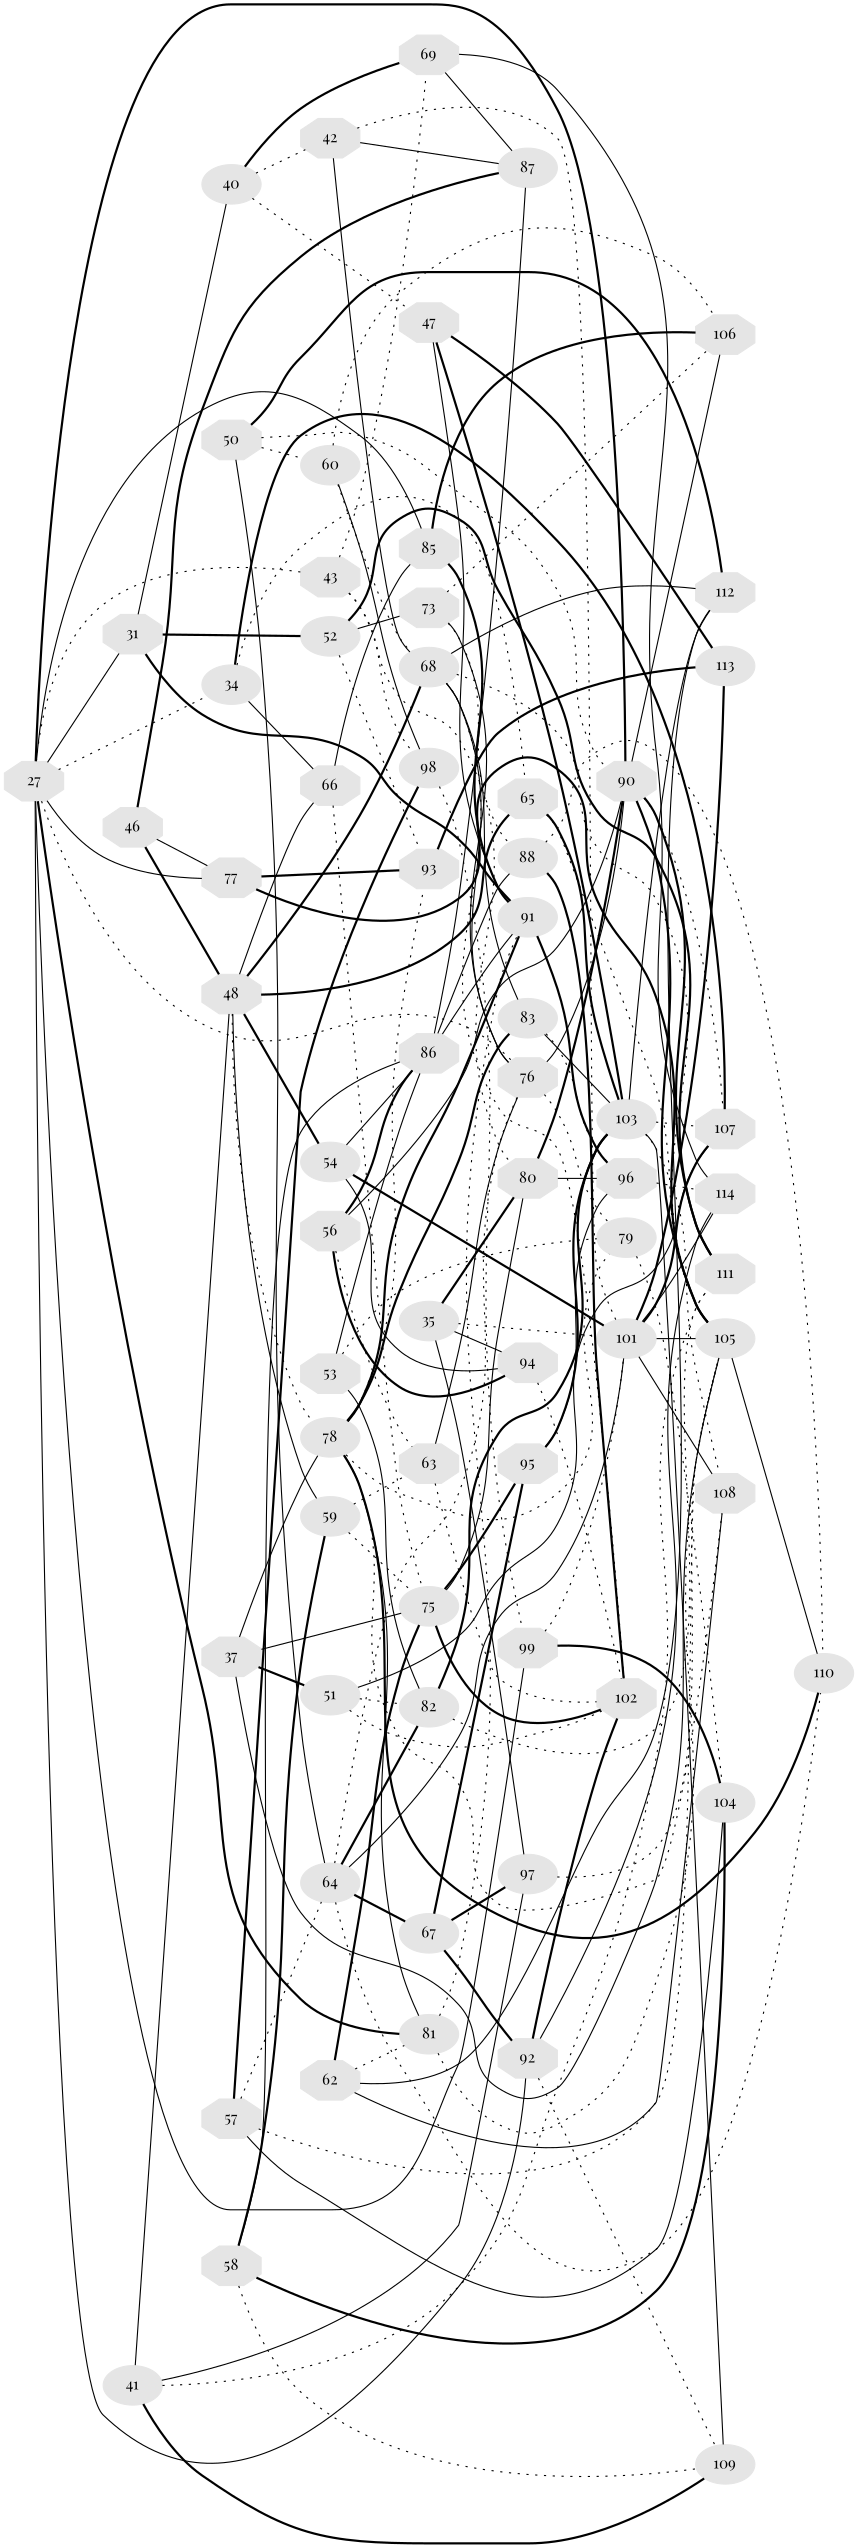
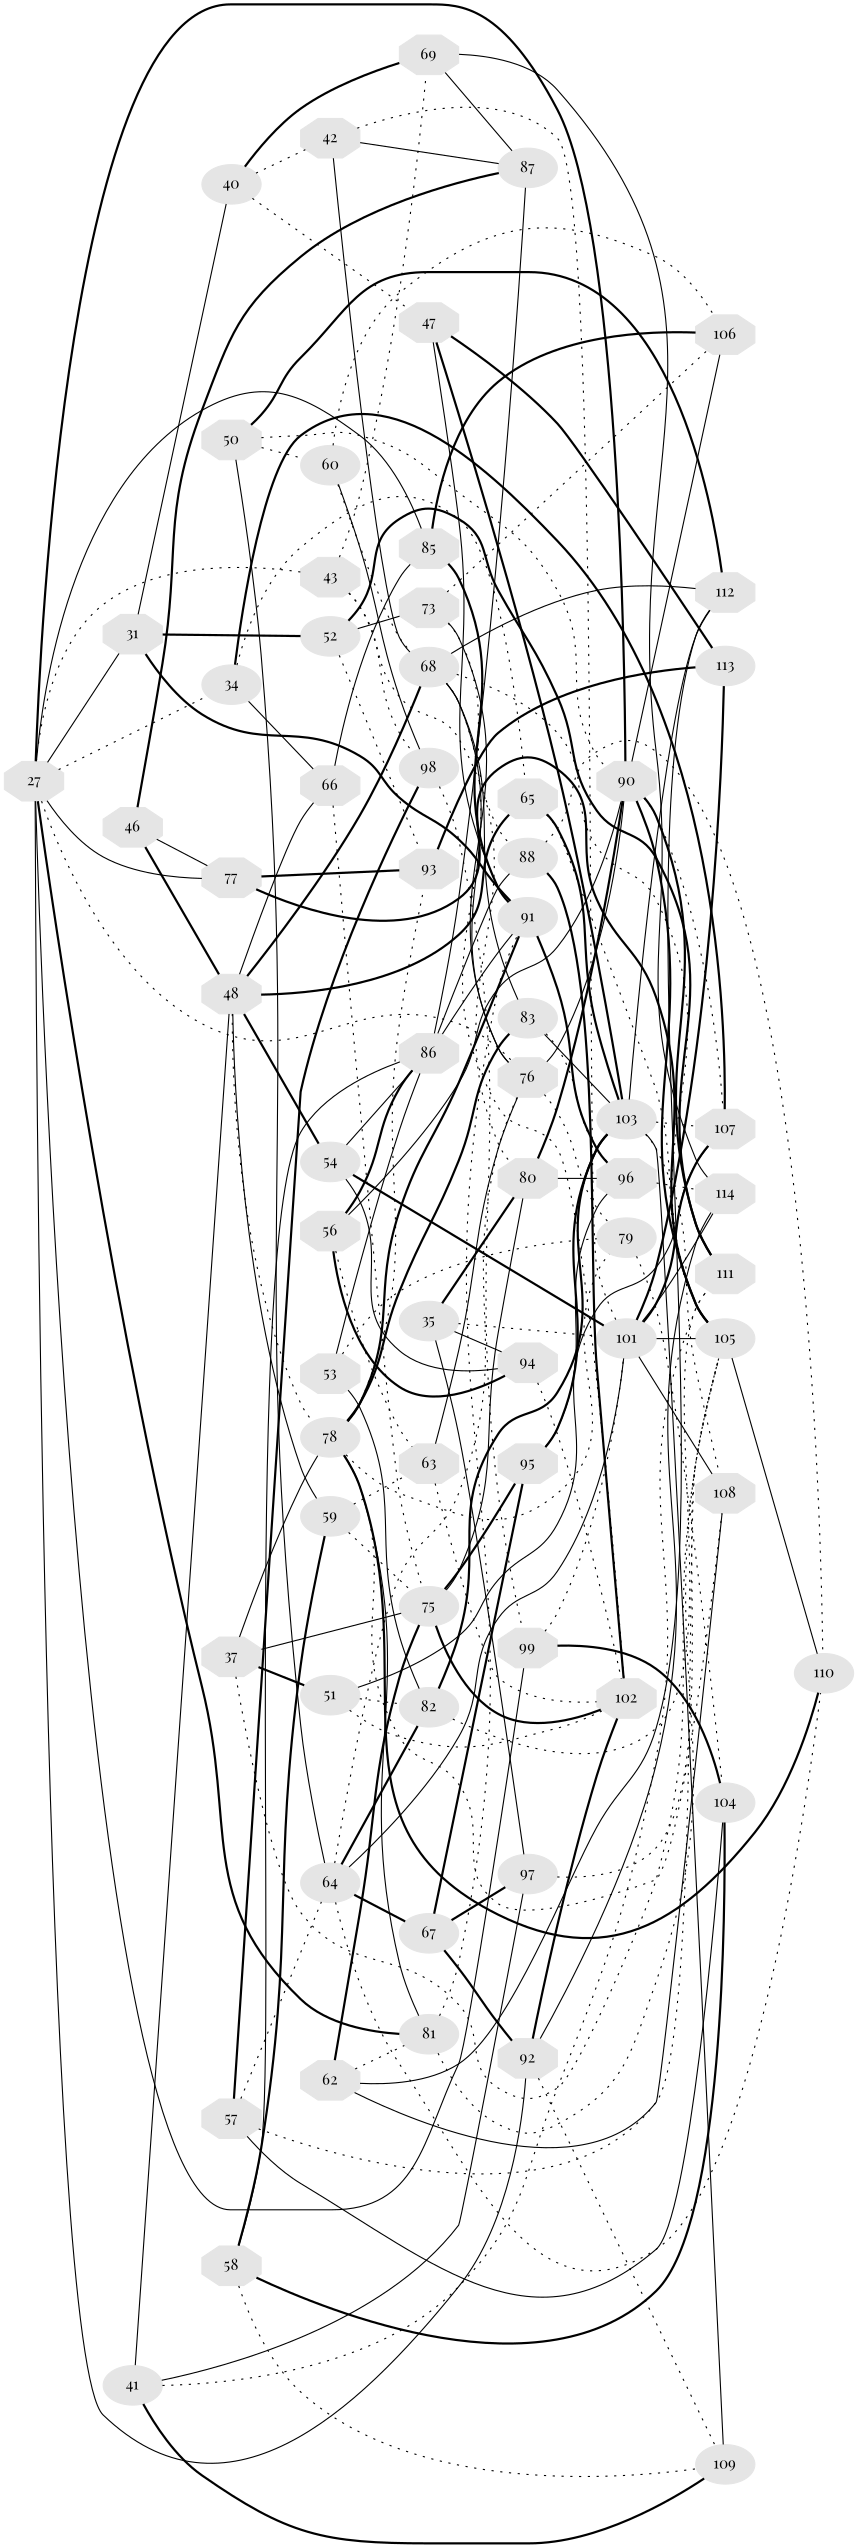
edge "105" -- "37": style solid -> dotted
